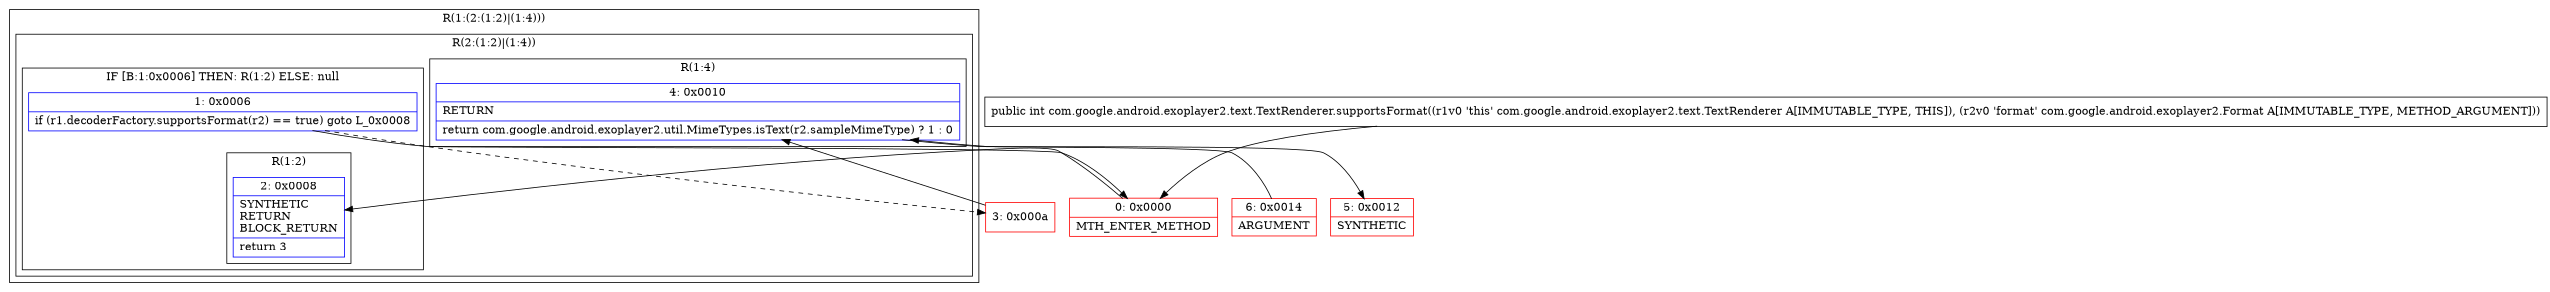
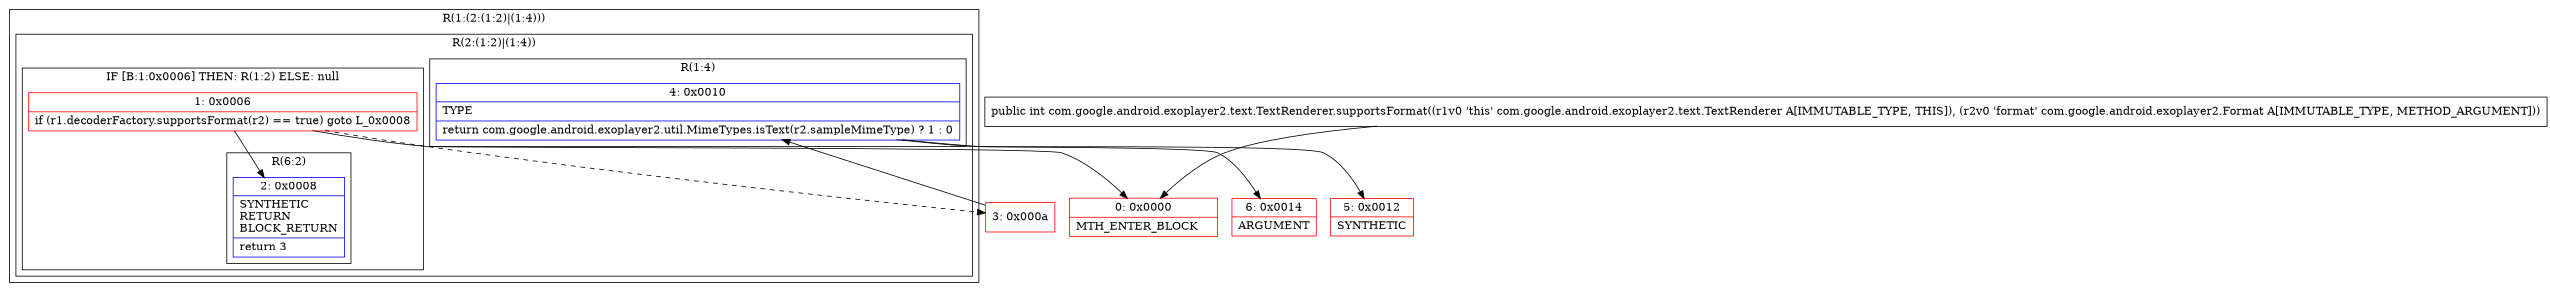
node "4: 0x0010": text "RETURN" -> "TYPE"
node "1: 0x0006": color blue -> red
edge "6: 0x0014" -> "4: 0x0010": reversed
cluster "R(1:2)": label "R(1:2)" -> "R(6:2)"
edge "0: 0x0000" -> "2: 0x0008": now "1: 0x0006" -> "2: 0x0008"
node "0: 0x0000": text "MTH_ENTER_METHOD" -> "MTH_ENTER_BLOCK"
